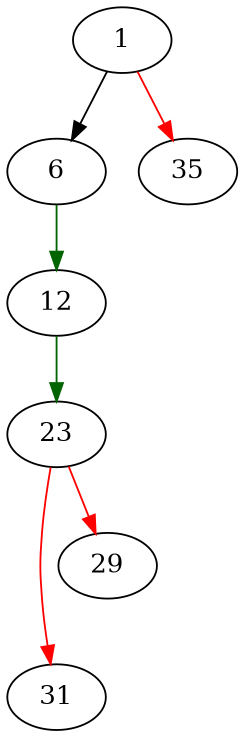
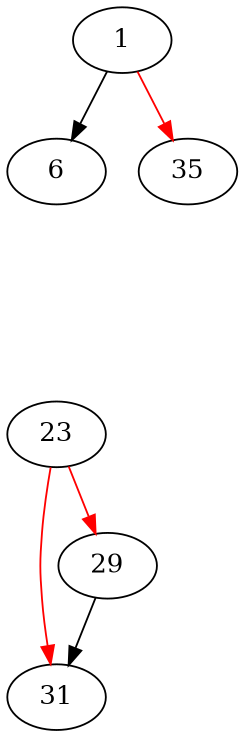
node "12": removed
edge "29" -> "31": added
